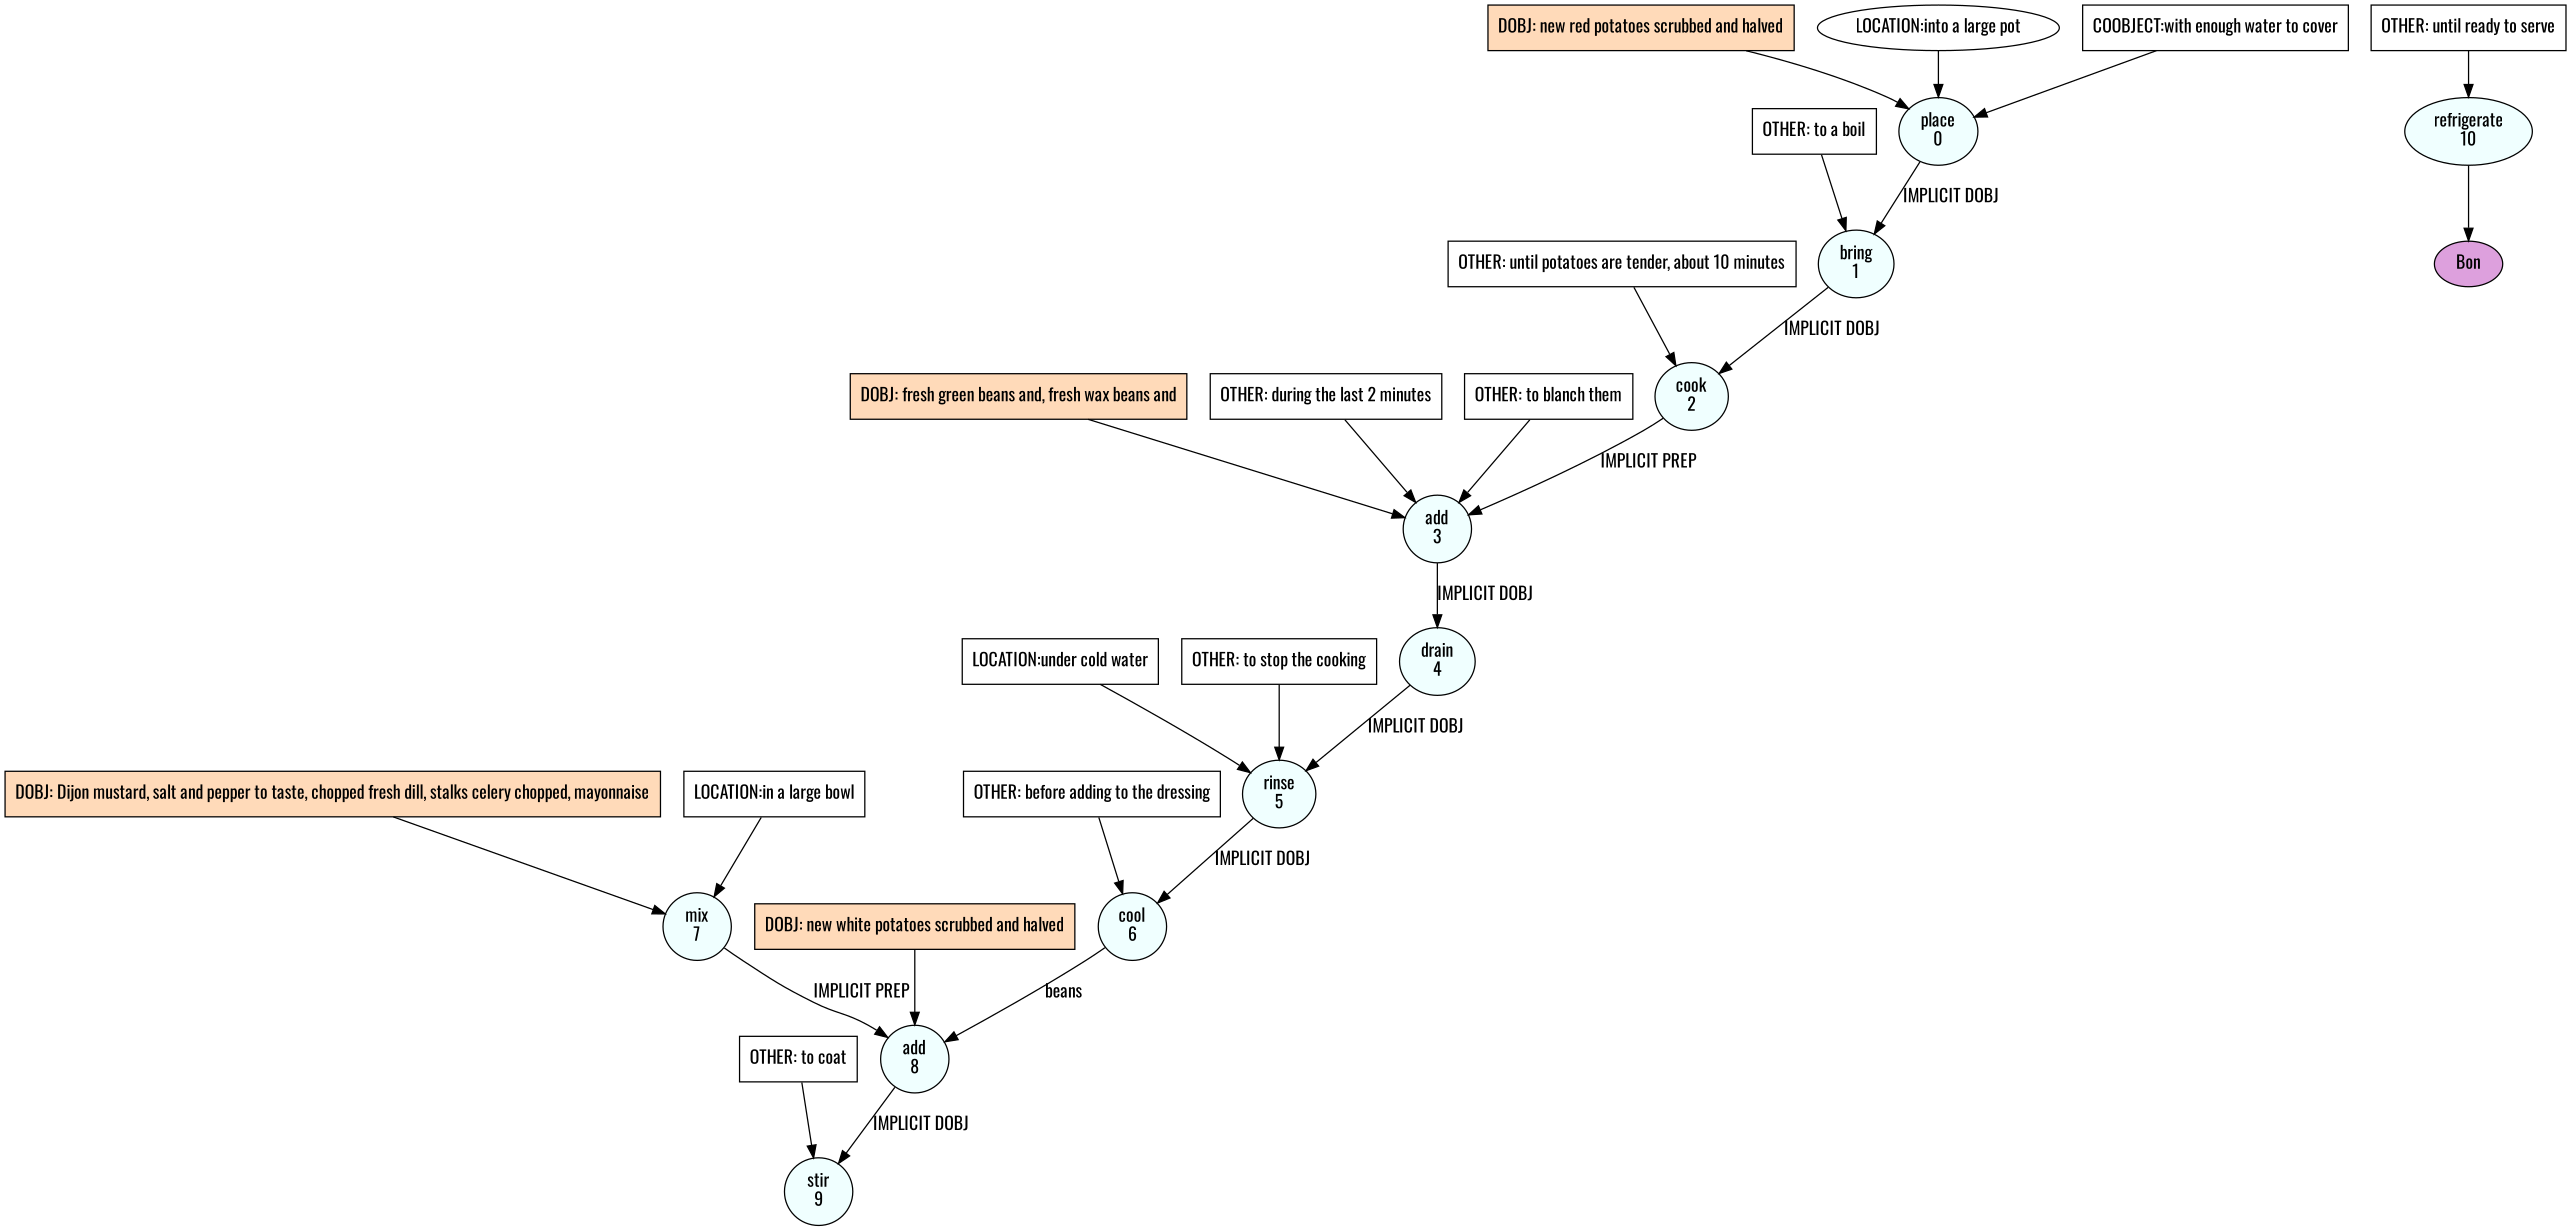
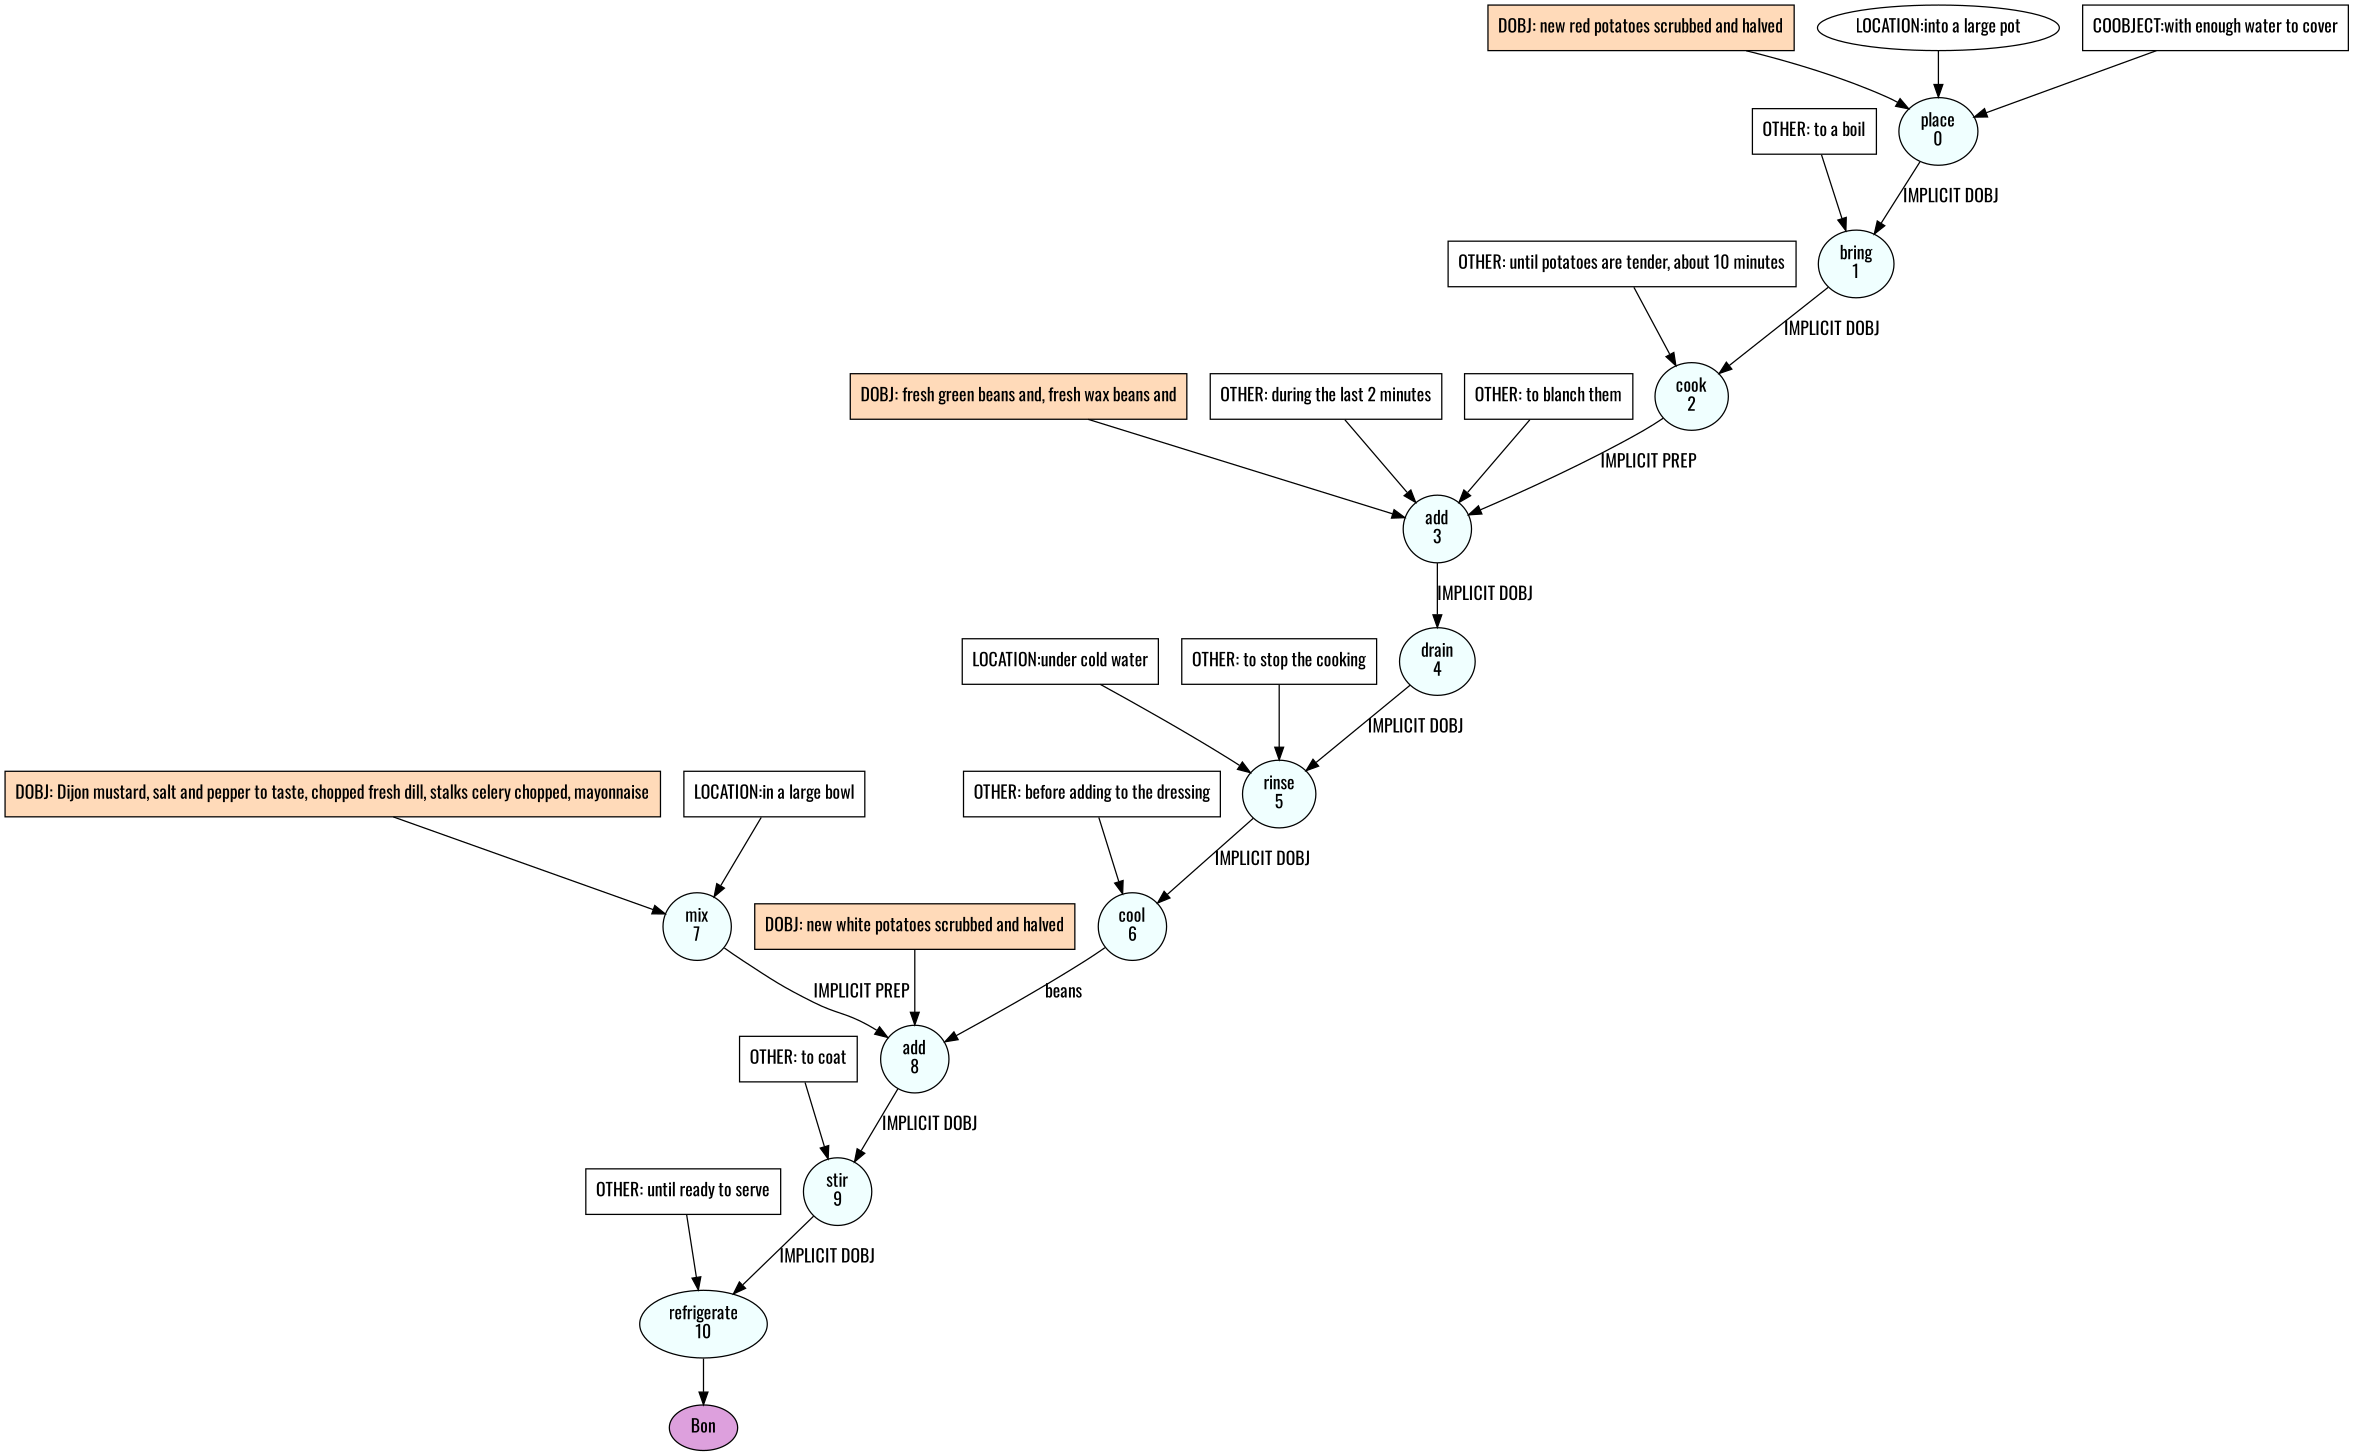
edge "stir 9" -> "refrigerate 10": added, label "IMPLICIT DOBJ"
